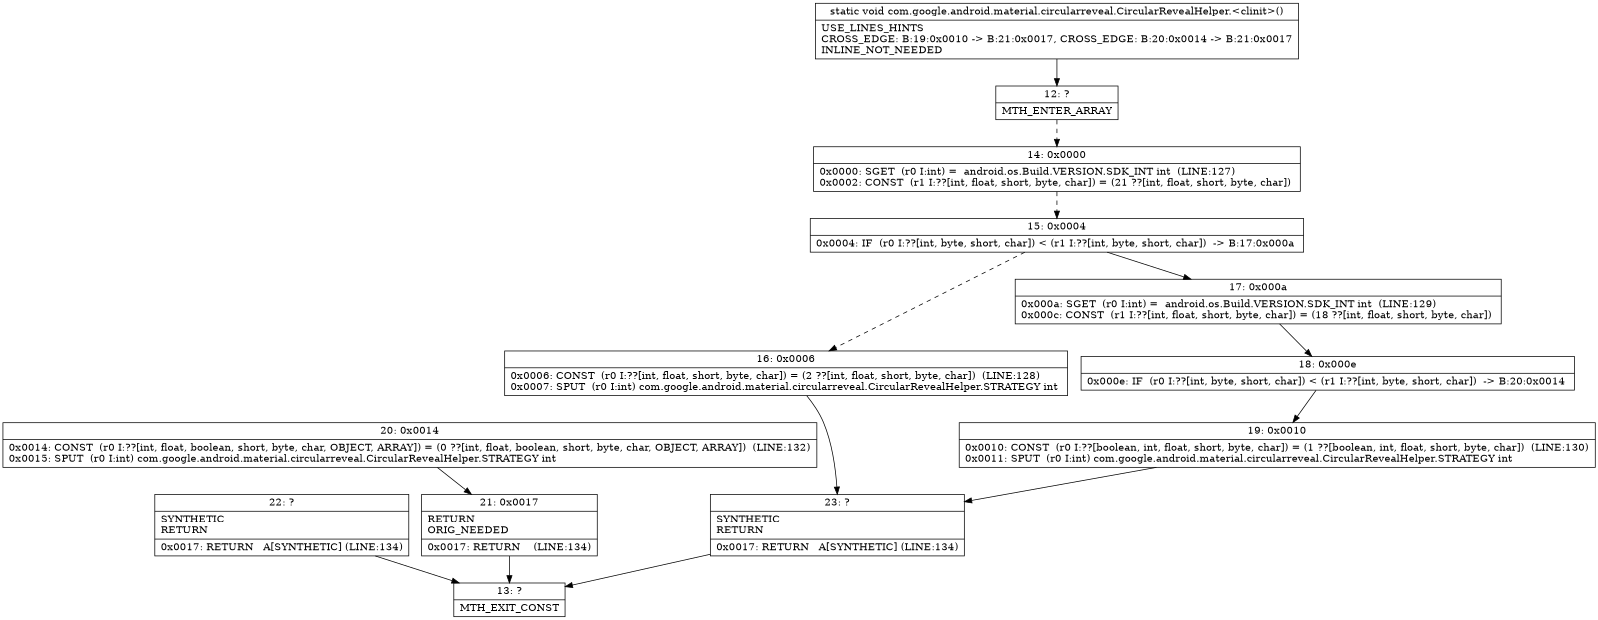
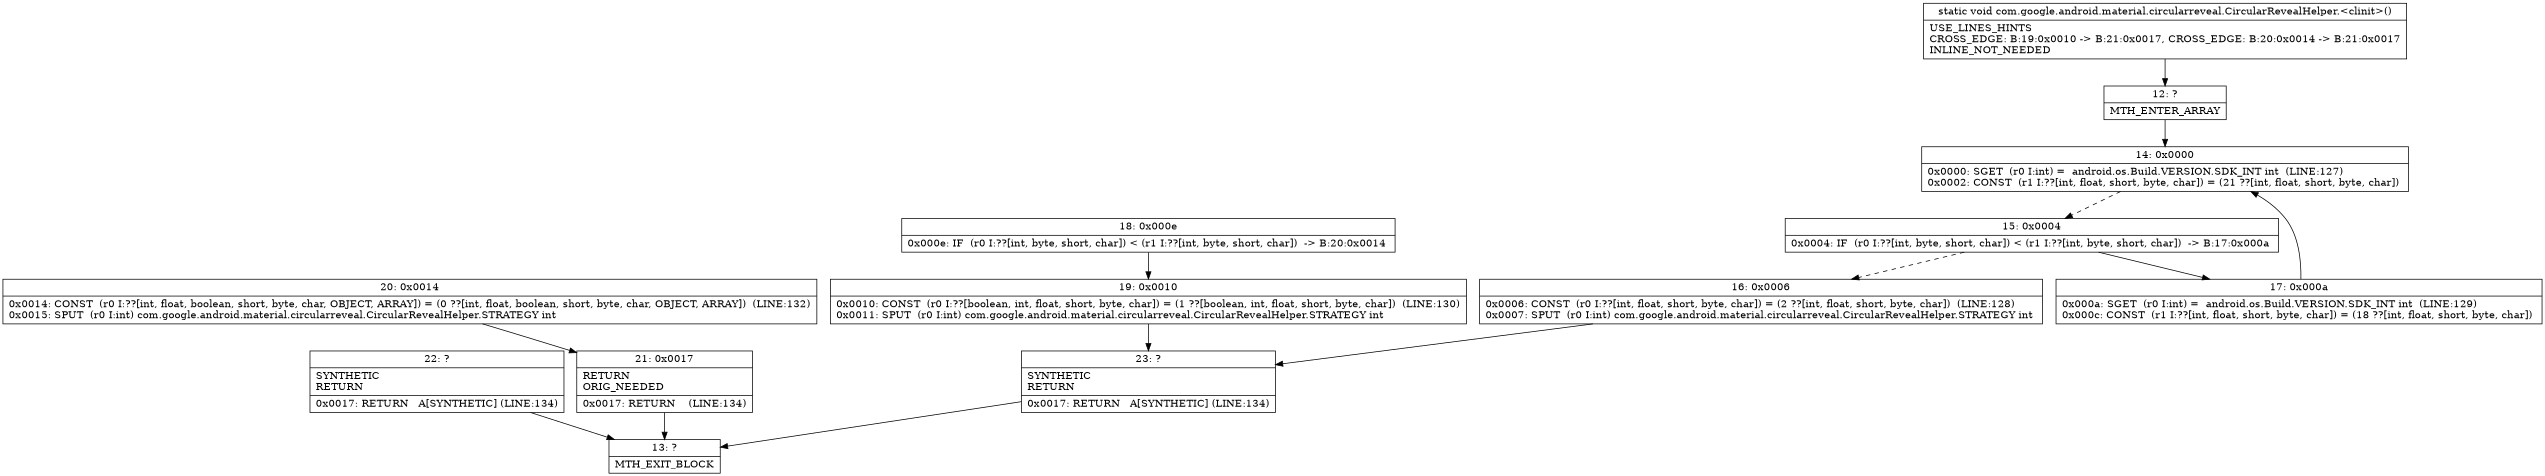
edge "12: ?" -> "14: 0x0000": style dashed -> solid
edge "17: 0x000a" -> "18: 0x000e": now "17: 0x000a" -> "14: 0x0000"
node "13: ?": text "MTH_EXIT_CONST" -> "MTH_EXIT_BLOCK"
